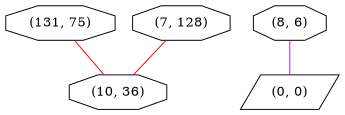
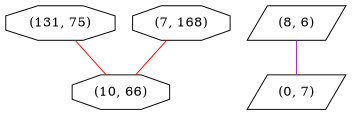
node "(7, 128)": label "(7, 128)" -> "(7, 168)"
node "(8, 6)": shape octagon -> parallelogram
node "(10, 36)": label "(10, 36)" -> "(10, 66)"
node "(0, 0)": label "(0, 0)" -> "(0, 7)"
